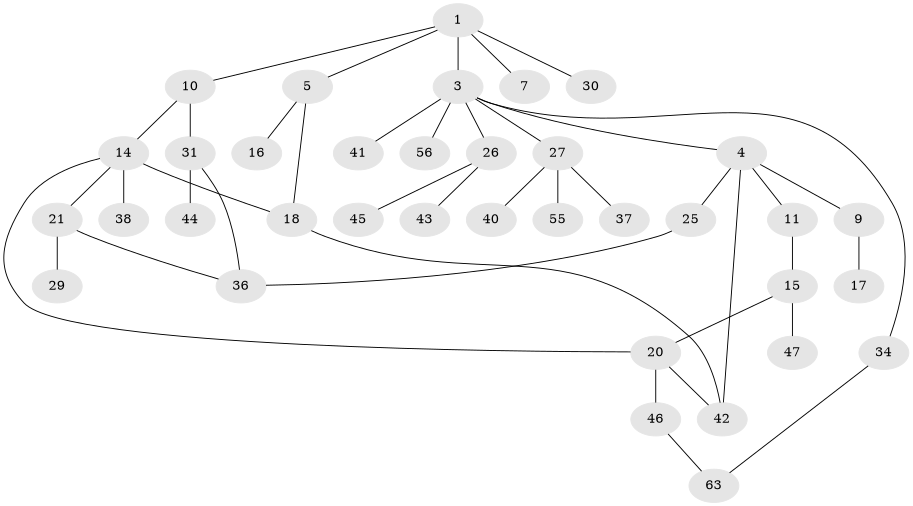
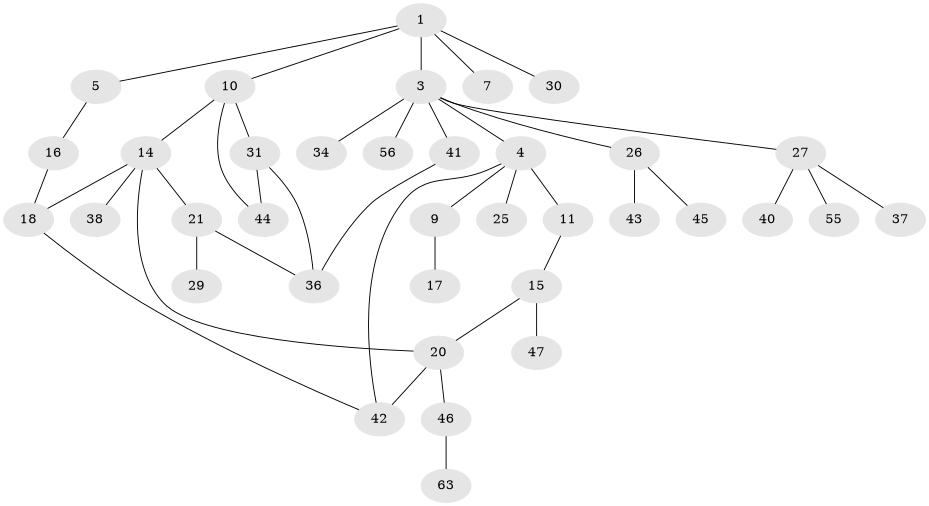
edge "5" -- "18": now "16" -- "18"
edge "10" -- "44": added
edge "25" -- "36": now "41" -- "36"
edge "34" -- "63": removed
